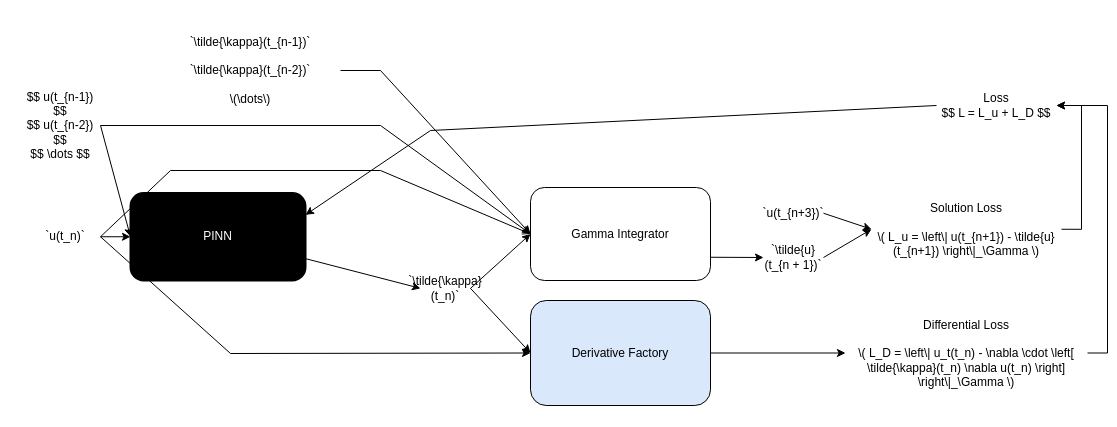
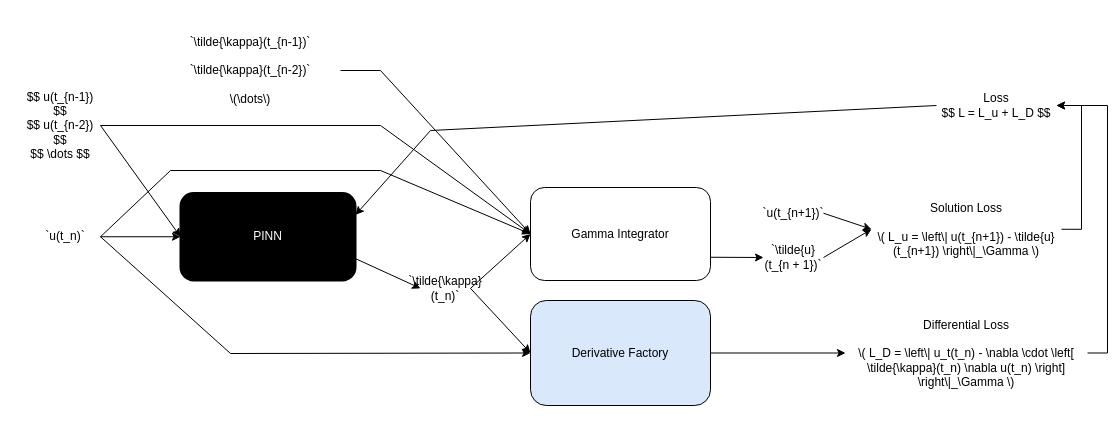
node "`u(t_{n+3})`": label "`u(t_{n+3})`" -> "`u(t_{n+1})`"
edge "`u(t_n)`" -> "Gamma Integrator": arrowhead open -> classic
node "PINN": moved (218, 237) -> (268, 237)
